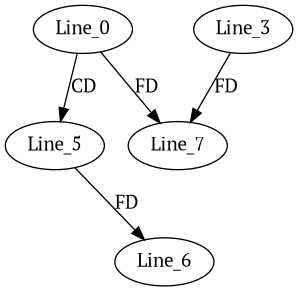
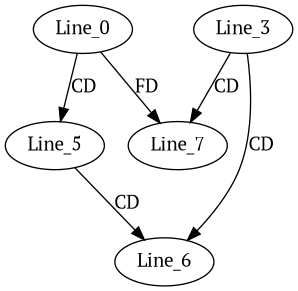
edge "Line_3" -> "Line_7": label "FD" -> "CD"
edge "Line_3" -> "Line_6": added, label "CD"
edge "Line_5" -> "Line_6": label "FD" -> "CD"
